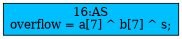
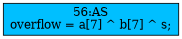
node "16:AS overflow = a[7] ^ b[7] ^ s;": label "16:AS overflow = a[7] ^ b[7] ^ s;" -> "56:AS overflow = a[7] ^ b[7] ^ s;"
